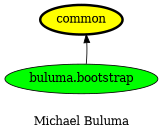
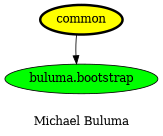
edge "buluma.bootstrap" -> "common": reversed
